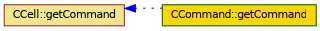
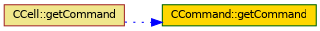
edge "CCommand::getCommand" -> "CCell::getCommand": reversed
